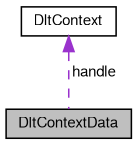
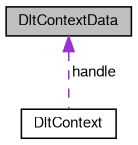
edge "DltContextData" -> "DltContext": reversed
